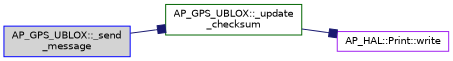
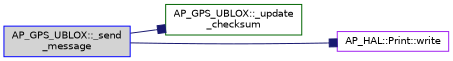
edge "AP_GPS_UBLOX::_update _checksum" -> "AP_HAL::Print::write": now "AP_GPS_UBLOX::_send _message" -> "AP_HAL::Print::write"
